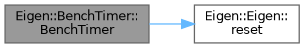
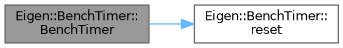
node "Eigen::Eigen:: reset": label "Eigen::Eigen:: reset" -> "Eigen::BenchTimer:: reset"
